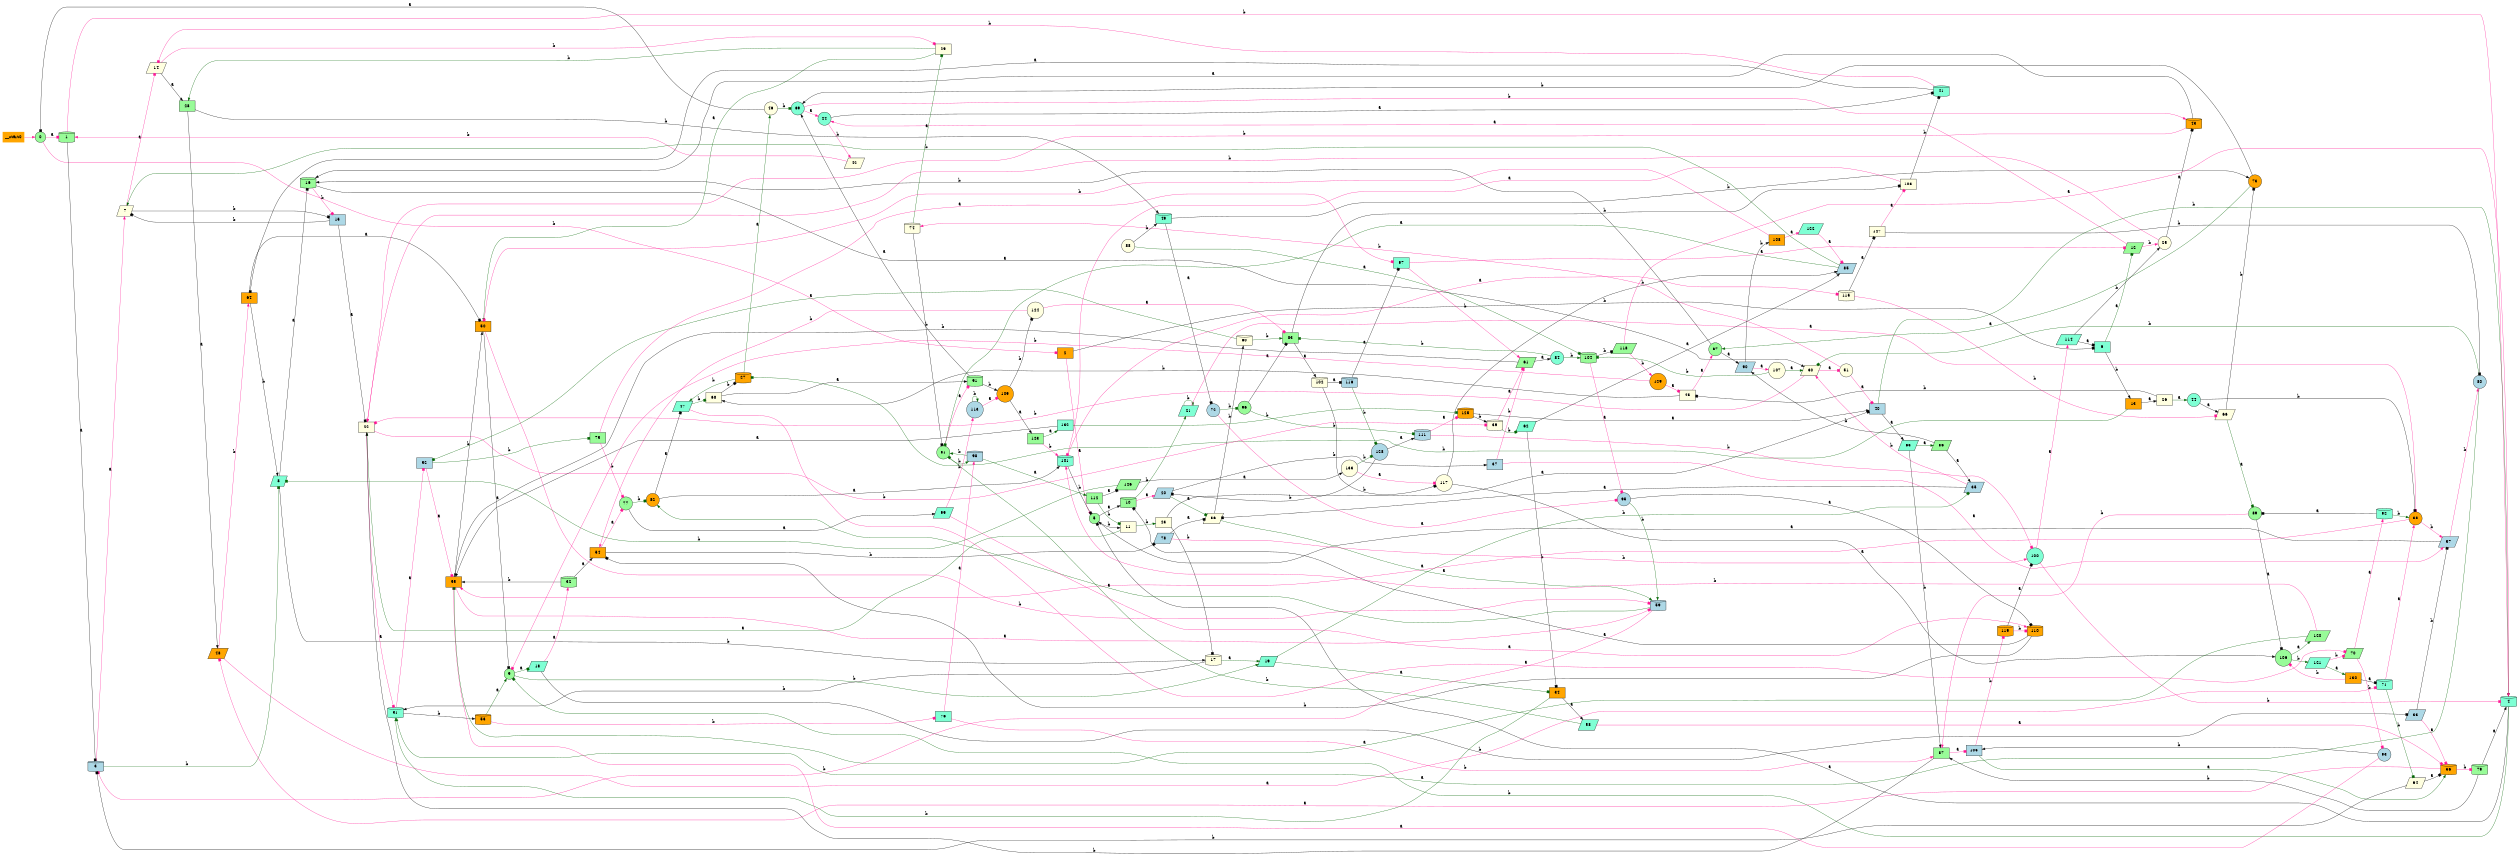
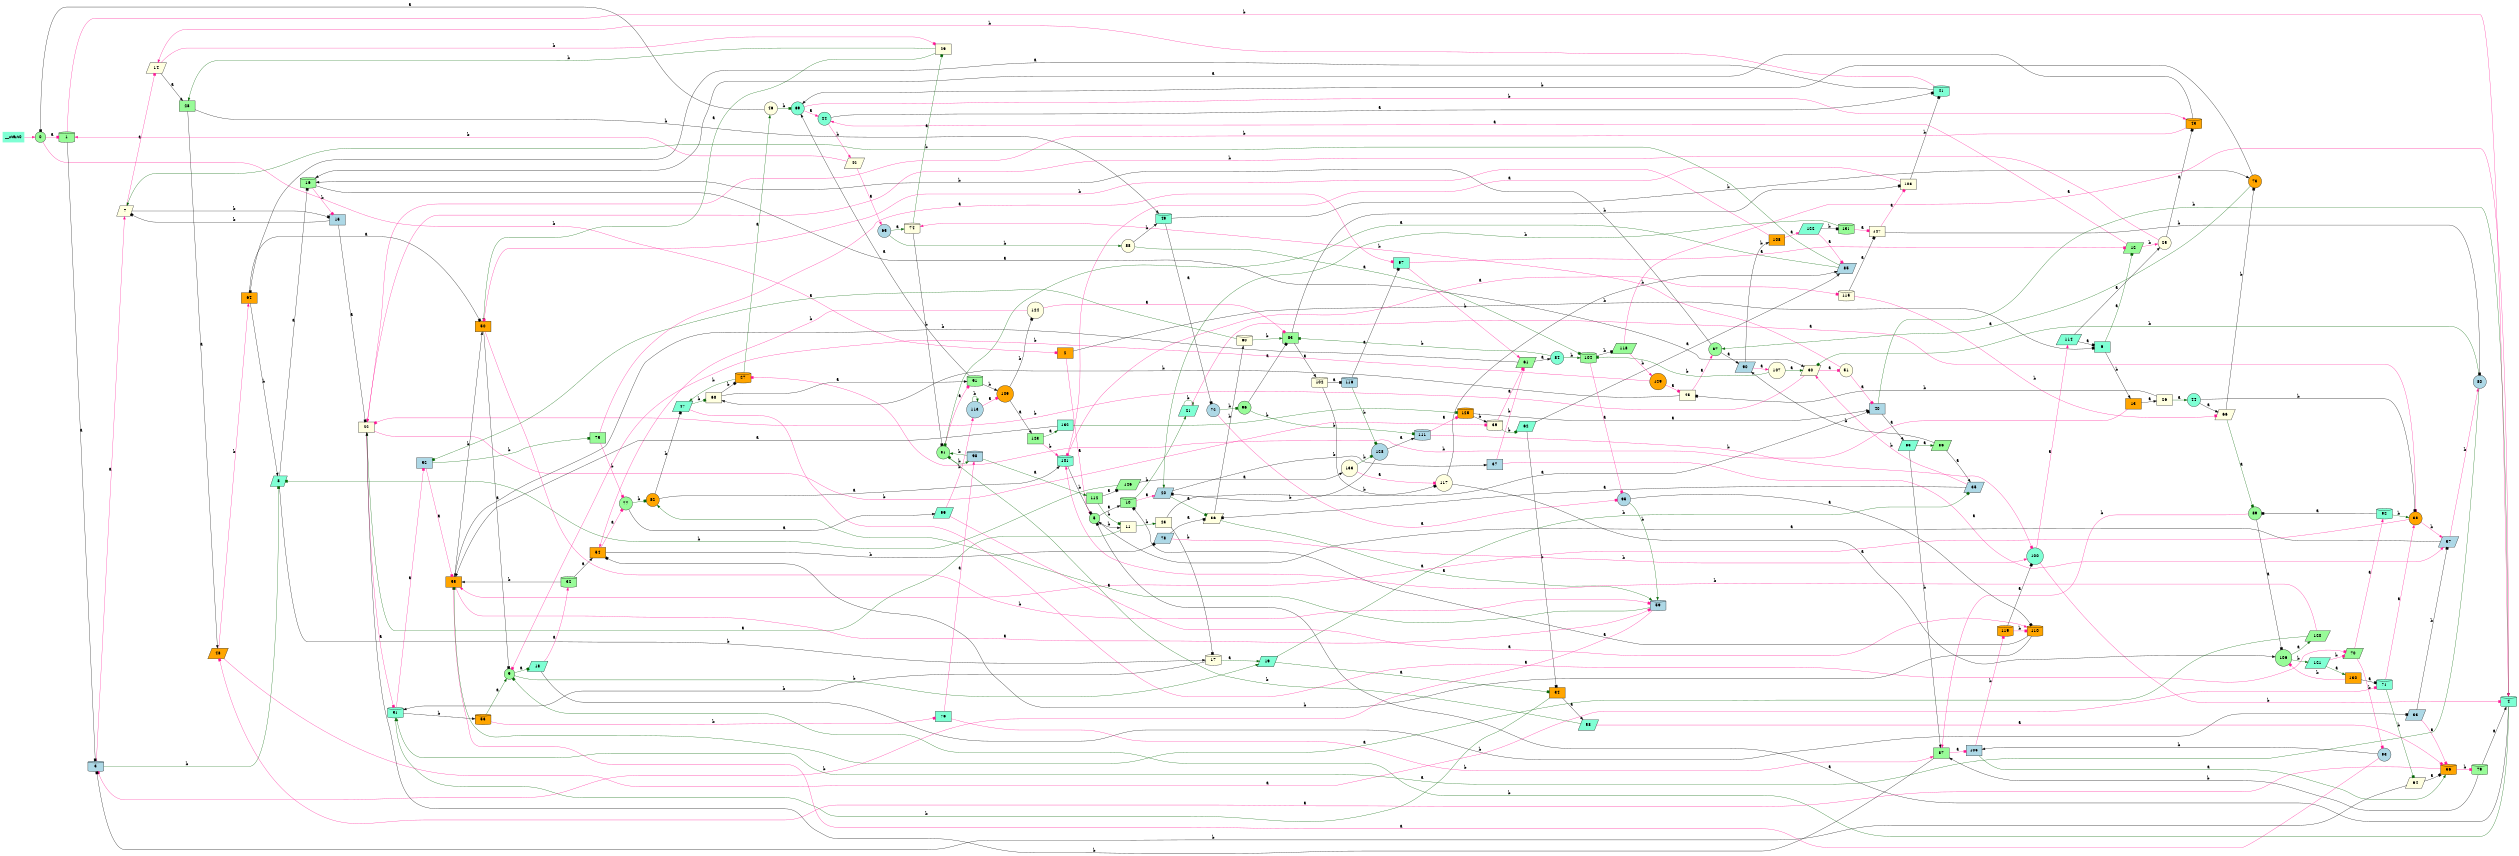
edge "41" -> "14": arrowhead box -> normal
node "__start0": fillcolor orange -> aquamarine
node "131": added
node "65": added
edge "114" -> "25": label "b" -> "a"
edge "13" -> "27": color darkgreen -> deeppink
edge "82" -> "47": label "a" -> "b"
